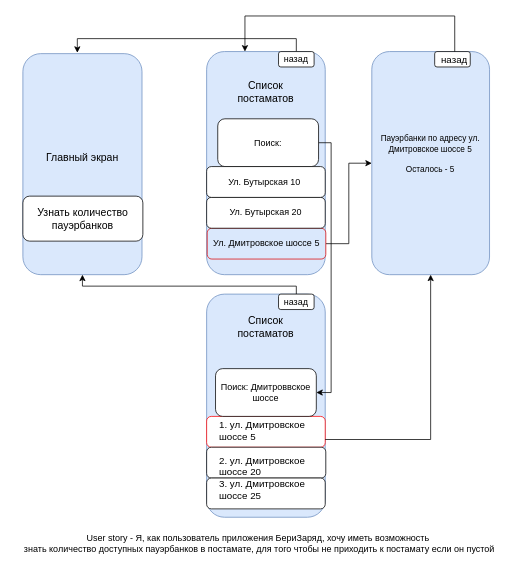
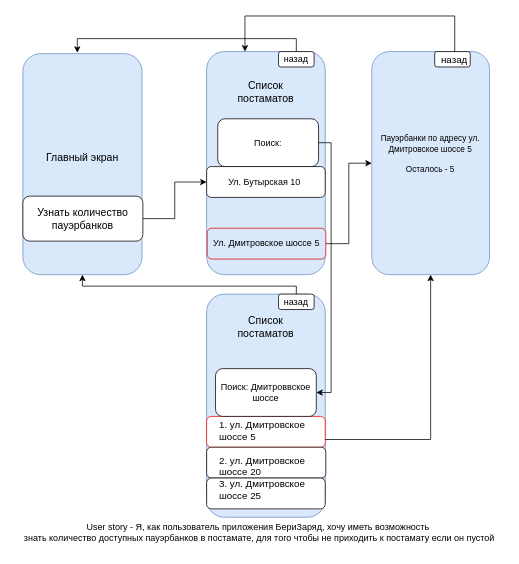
node "Ул. Бутырская 20": removed
edge "Узнать количество пауэрбанков" -> "Ул. Бутырская 10": added
node "User story - Я, как пользователь приложения БериЗаряд, хочу иметь возможность знать количество доступных пауэрбанков в постамате, для того чтобы не приходить к постамату если он пустой": moved (259, 543) -> (259, 532)
